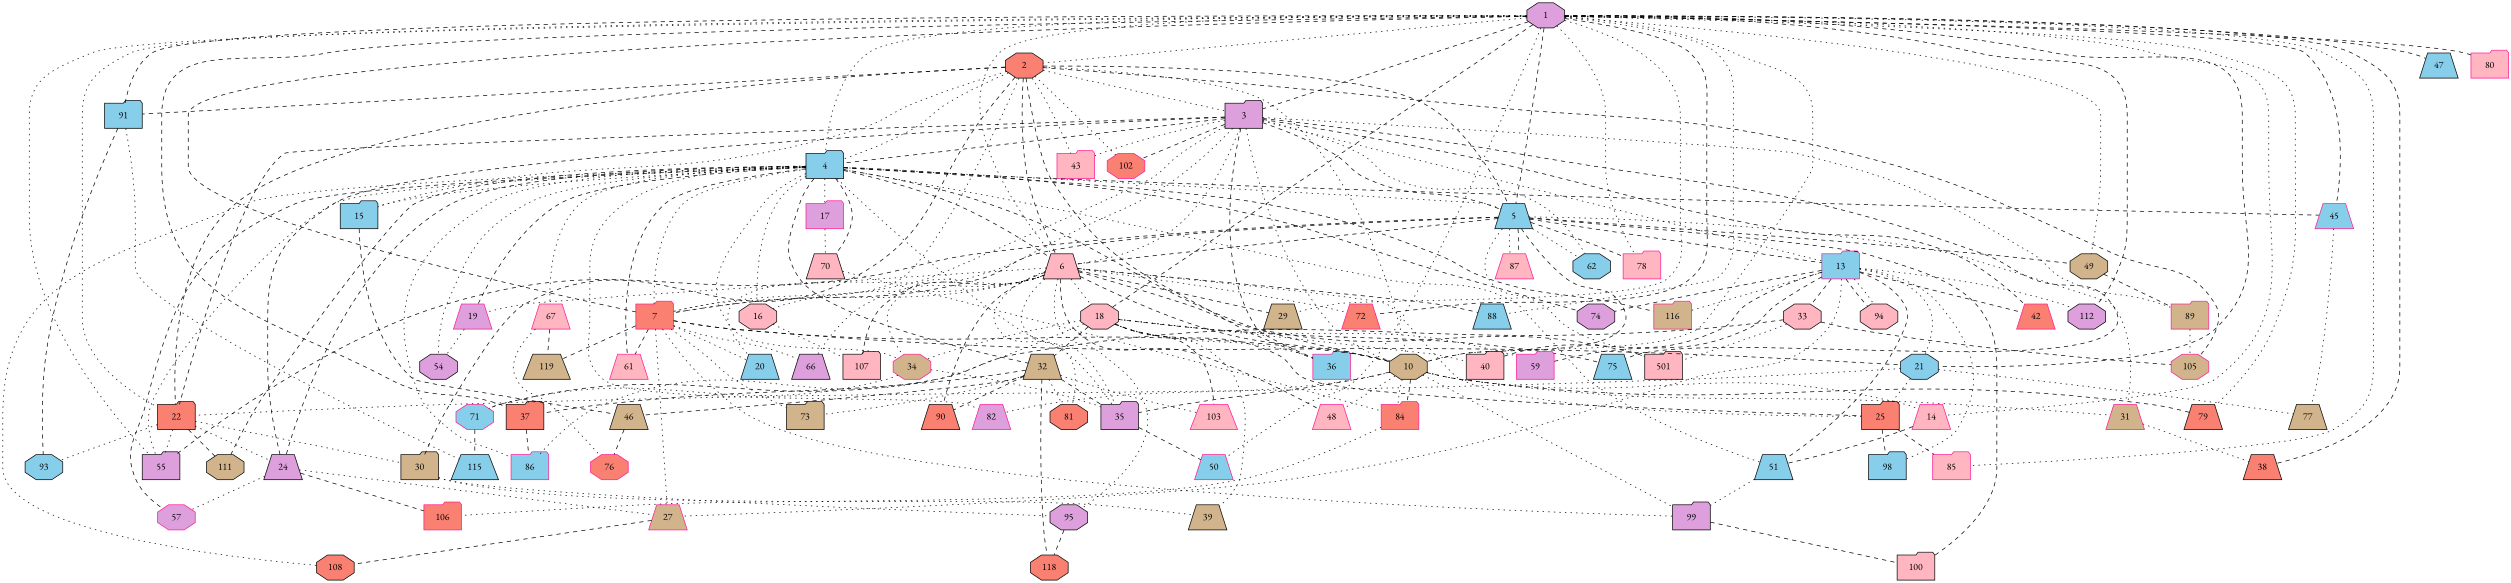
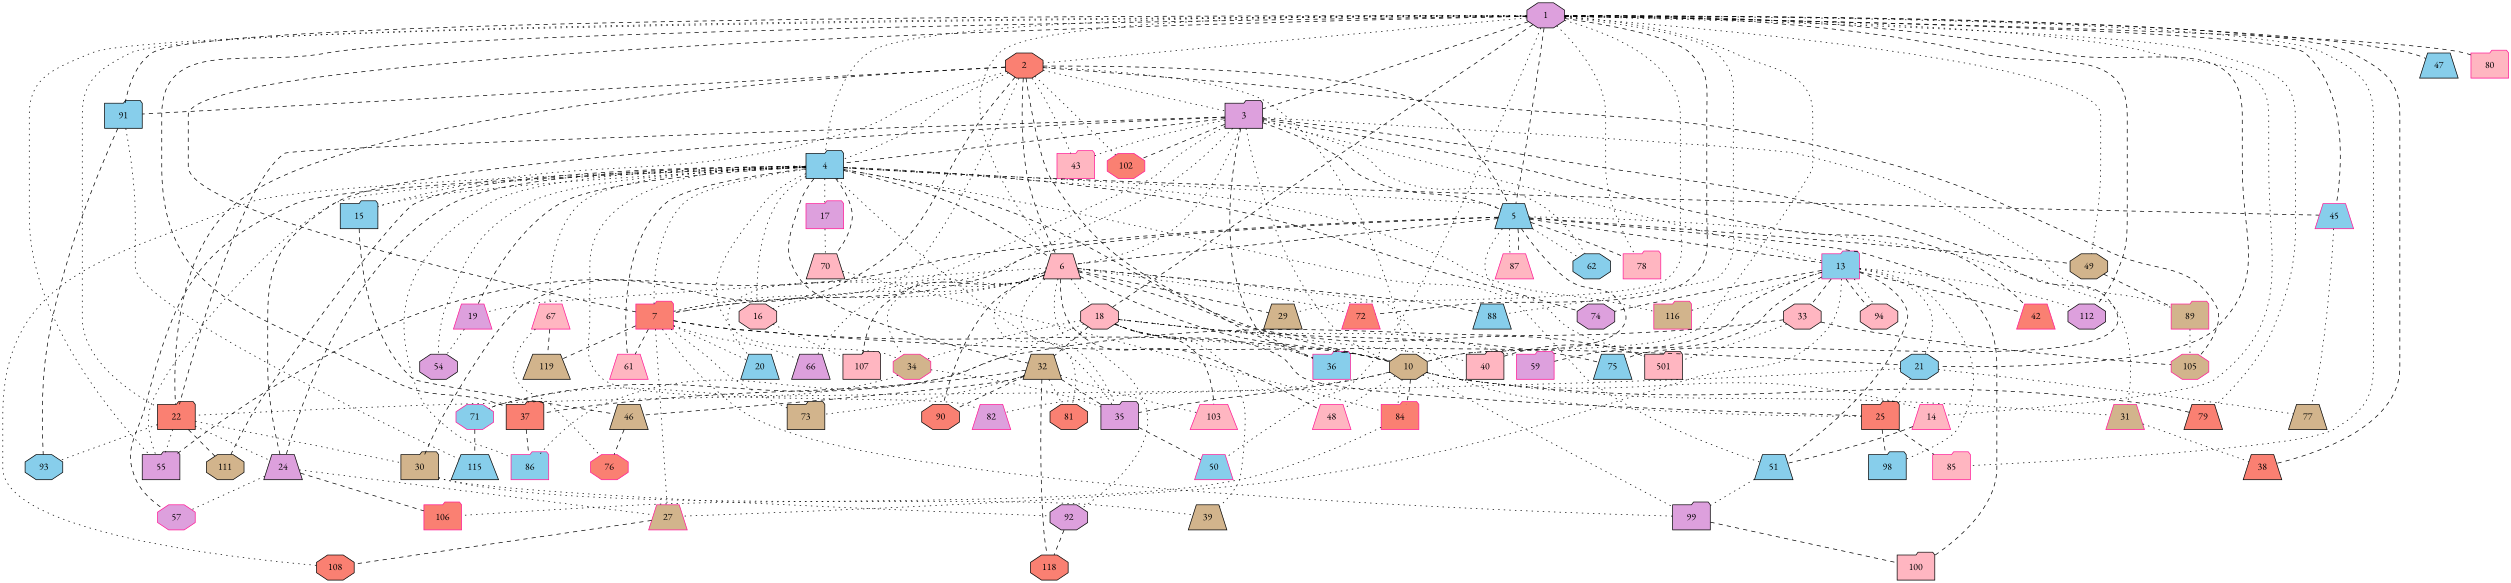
edge "4" -- "116": style dashed -> dotted
node "90": shape trapezium -> octagon
node "95": label "95" -> "92"
